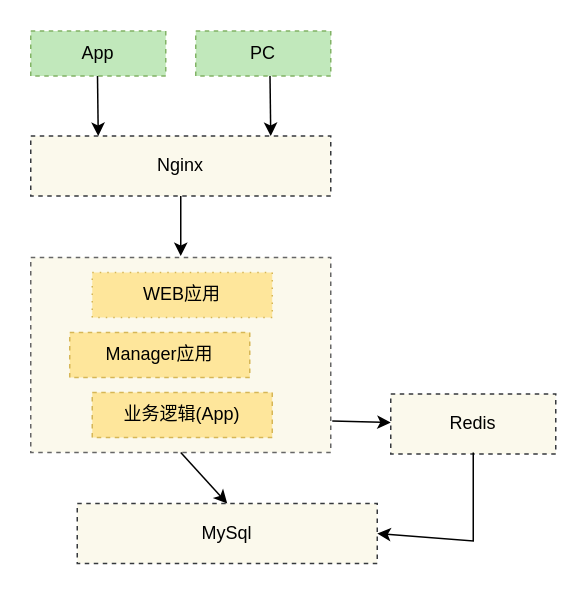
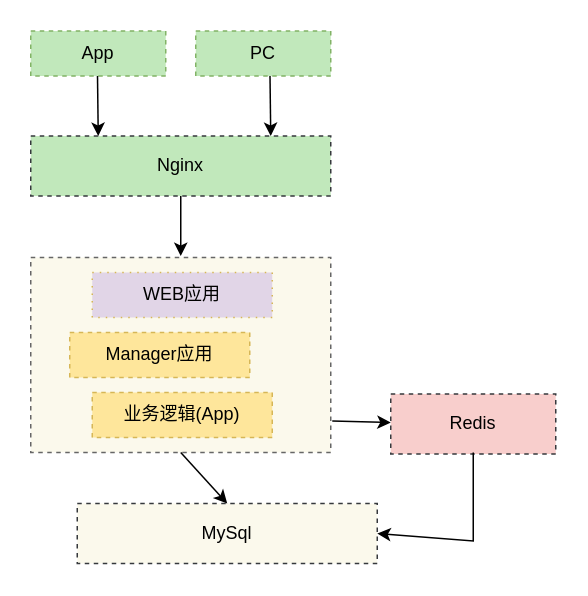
node "Nginx": fillcolor #fbf9ec -> #c1e8bb
node "WEB应用": fillcolor #fee69b -> #e1d5e7
node "Redis": fillcolor #fbf9ec -> #f8cecc
